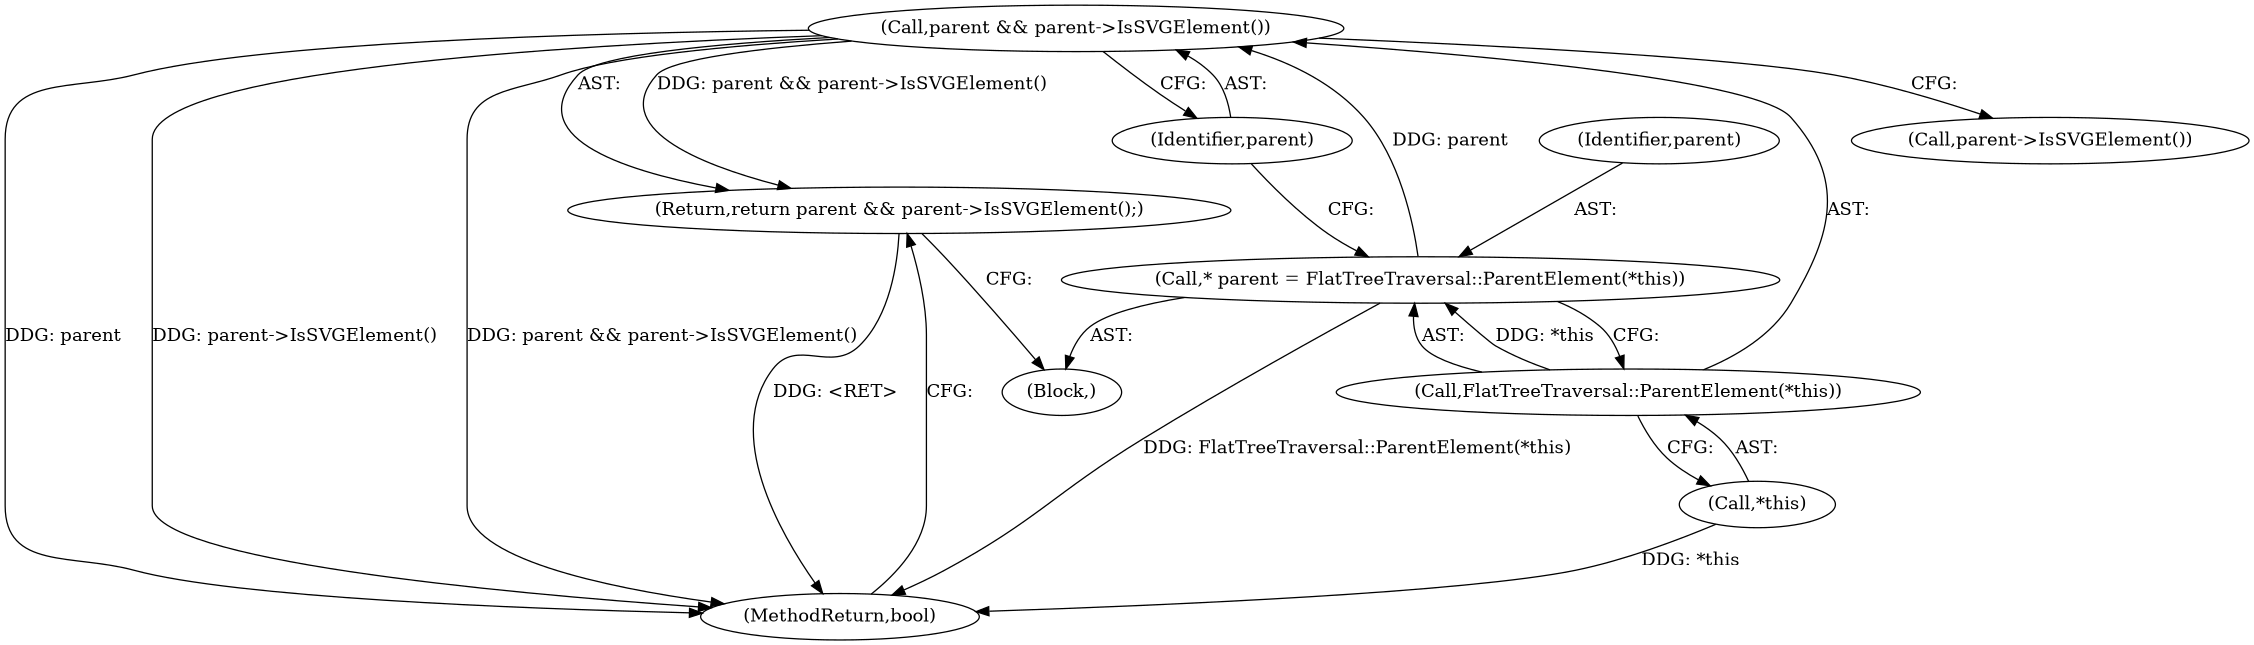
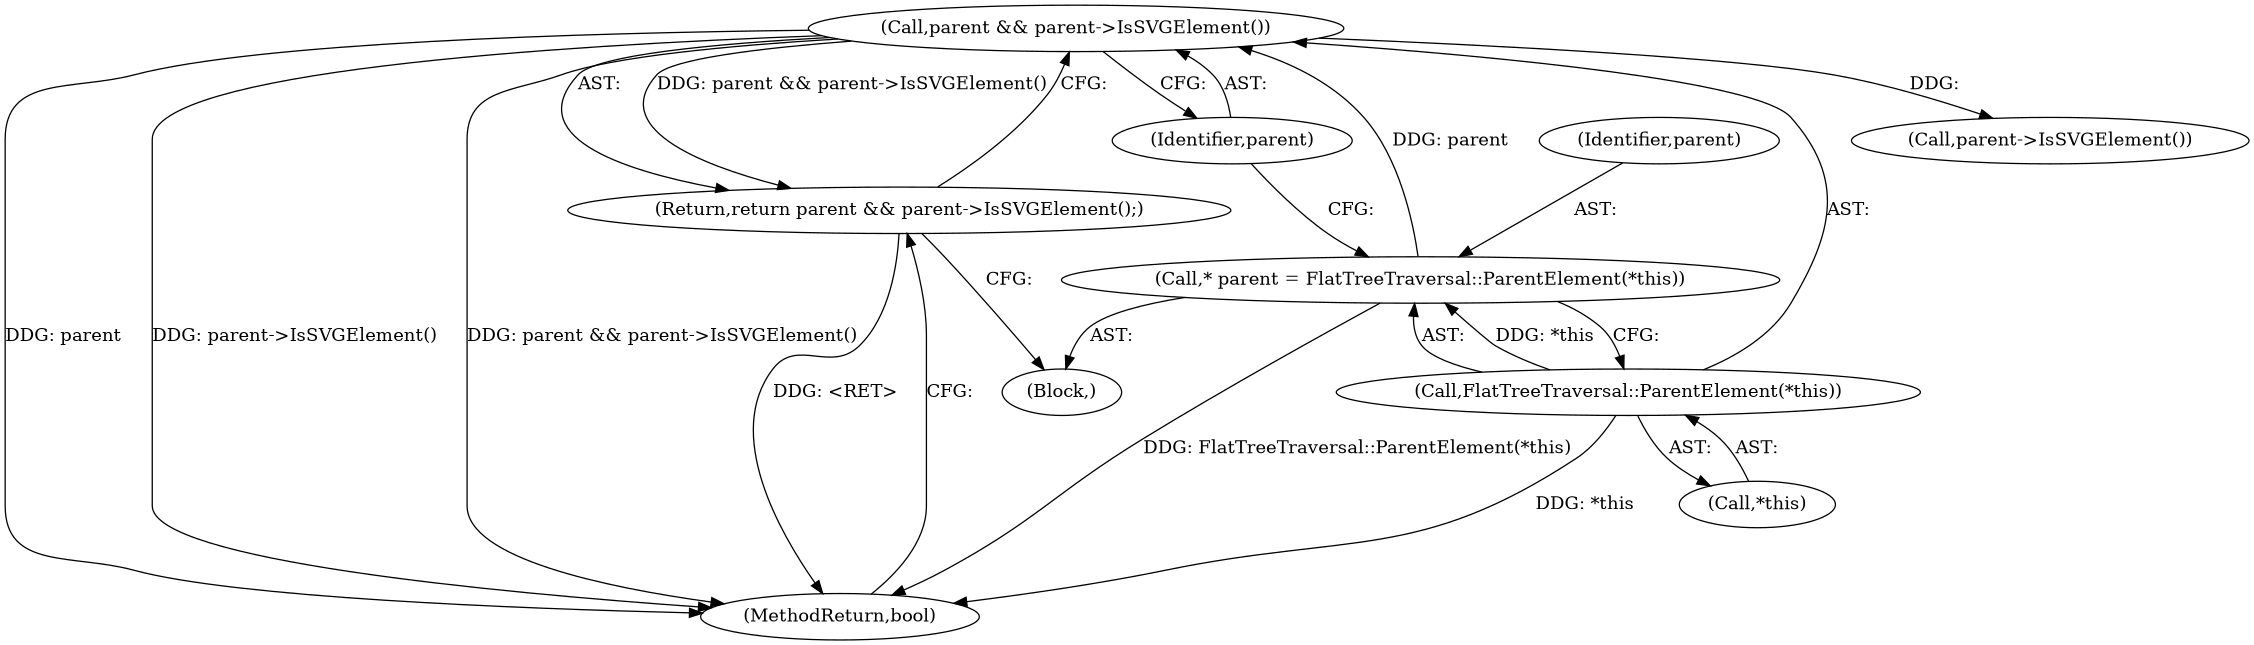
edge "(Call,parent && parent->IsSVGElement())" -> "(Call,parent->IsSVGElement())": label "CFG: " -> "DDG: "
edge "(Return,return parent && parent->IsSVGElement();)" -> "(Call,parent && parent->IsSVGElement())": added, label "CFG:"
edge "(Call,FlatTreeTraversal::ParentElement(*this))" -> "(Call,*this)": label "CFG: " -> "AST: "
edge "(Call,*this)" -> "(MethodReturn,bool)": now "(Call,FlatTreeTraversal::ParentElement(*this))" -> "(MethodReturn,bool)"
